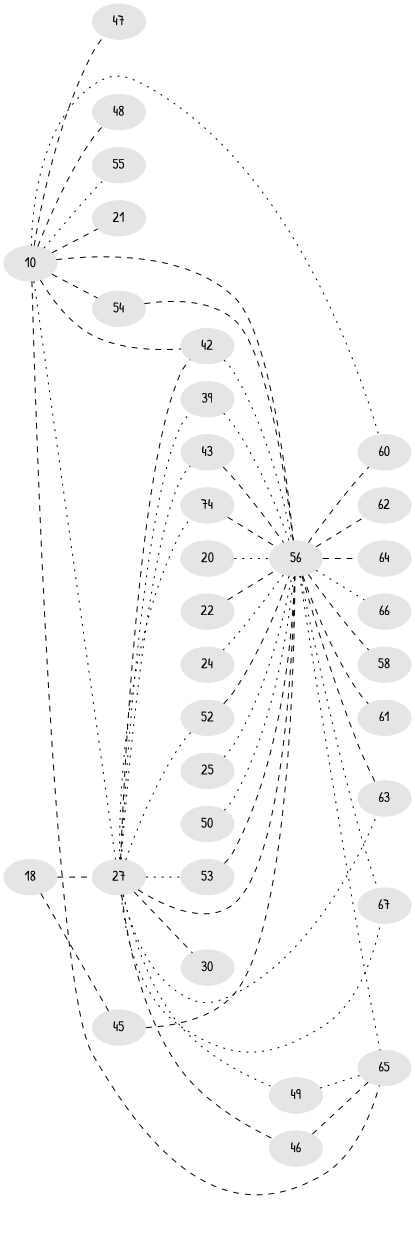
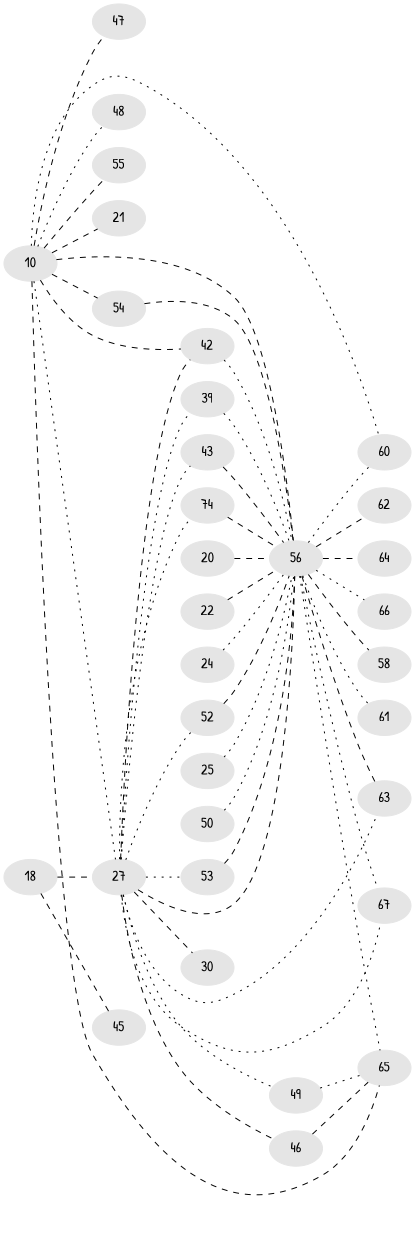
edge "48" -- "10": style dashed -> dotted
edge "55" -- "10": style dotted -> dashed
edge "60" -- "56": style dashed -> dotted
edge "20" -- "56": style dotted -> dashed
edge "56" -- "61": style dashed -> dotted
edge "56" -- "45": removed
